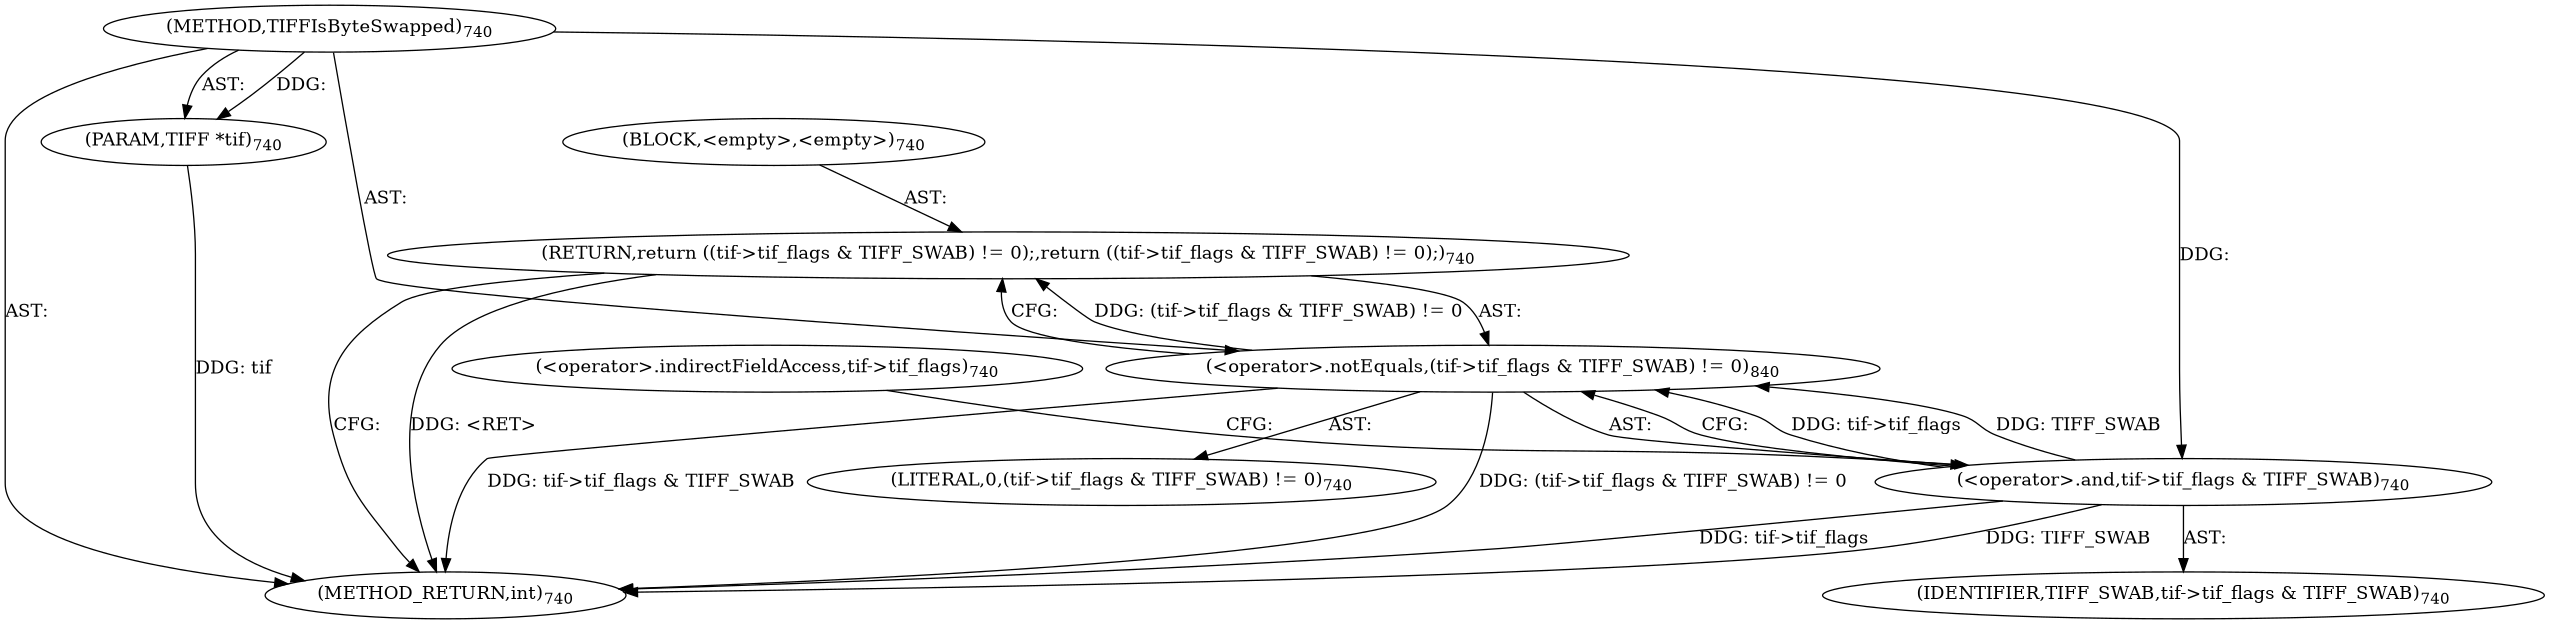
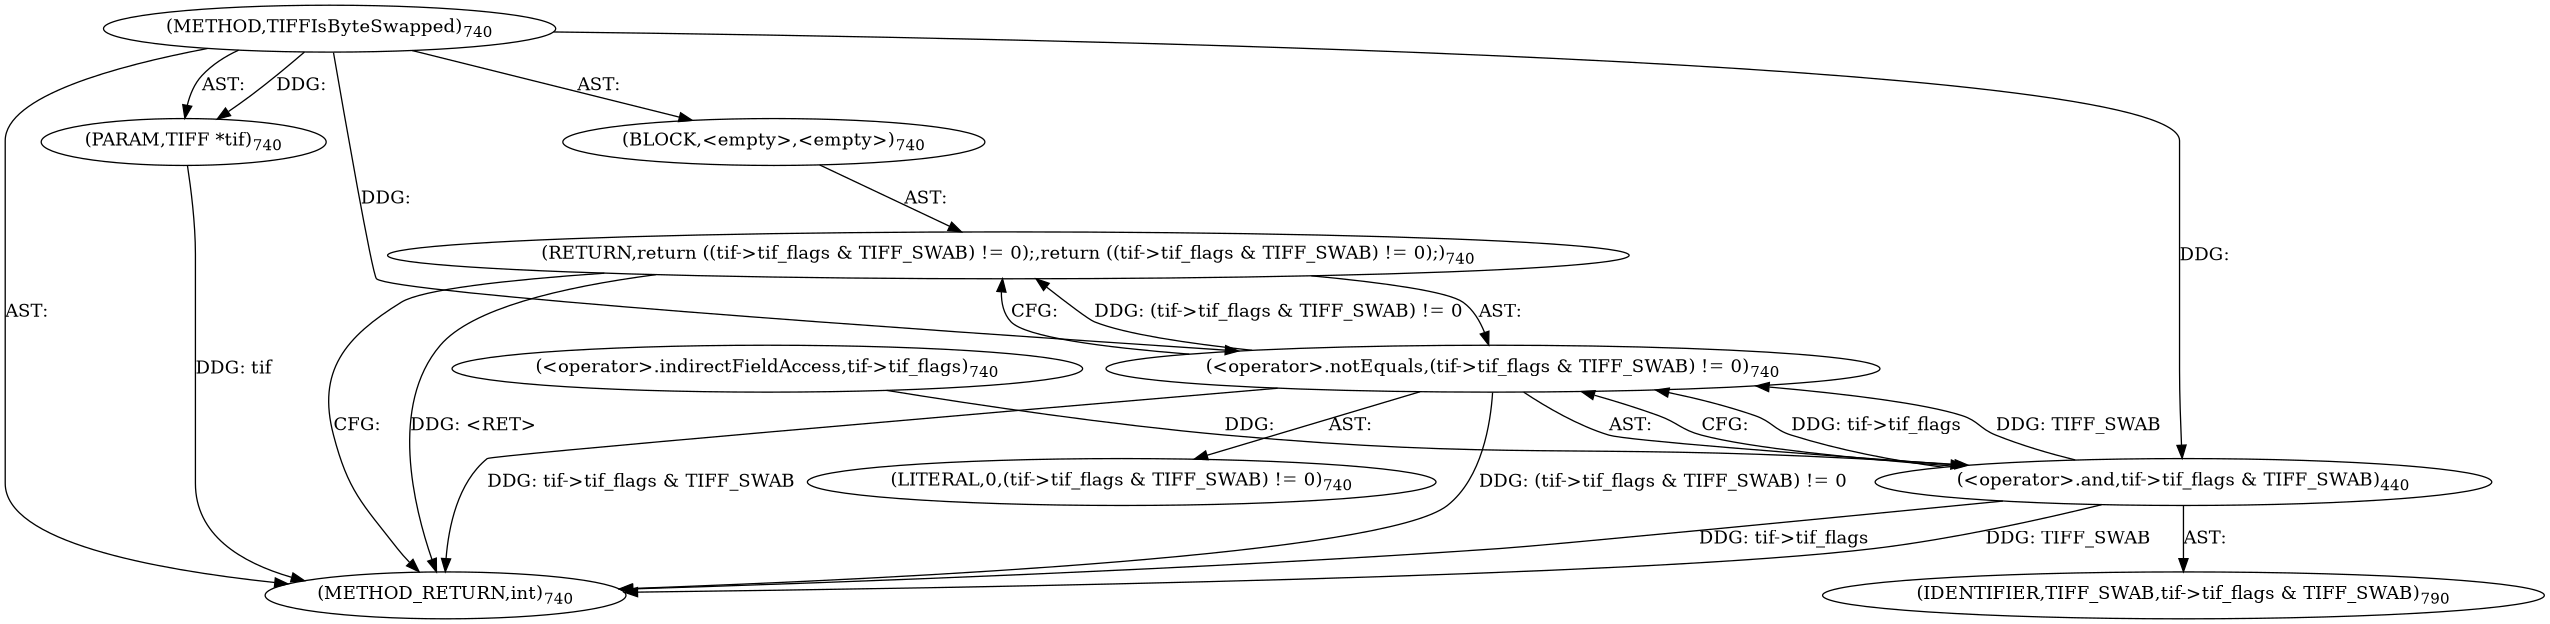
edge "(METHOD,TIFFIsByteSwapped)" -> "(BLOCK,<empty>,<empty>)": added, label "AST:"
edge "(METHOD,TIFFIsByteSwapped)" -> "(<operator>.notEquals,(tif->tif_flags & TIFF_SWAB) != 0)": label "AST: " -> "DDG: "
node "(<operator>.notEquals,(tif->tif_flags & TIFF_SWAB) != 0)": text "840" -> "740"
edge "(<operator>.indirectFieldAccess,tif->tif_flags)" -> "(<operator>.and,tif->tif_flags & TIFF_SWAB)": label "CFG: " -> "DDG: "
node "(<operator>.and,tif->tif_flags & TIFF_SWAB)": text "740" -> "440"
node "(IDENTIFIER,TIFF_SWAB,tif->tif_flags & TIFF_SWAB)": text "740" -> "790"
